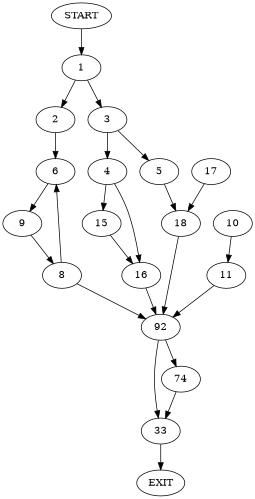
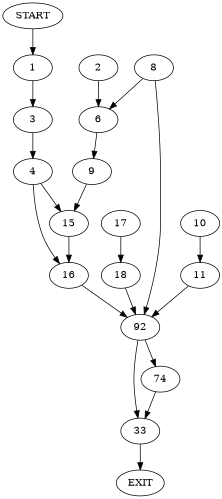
edge "1" -> "2": removed
node "5": removed
edge "9" -> "8": now "9" -> "15"
